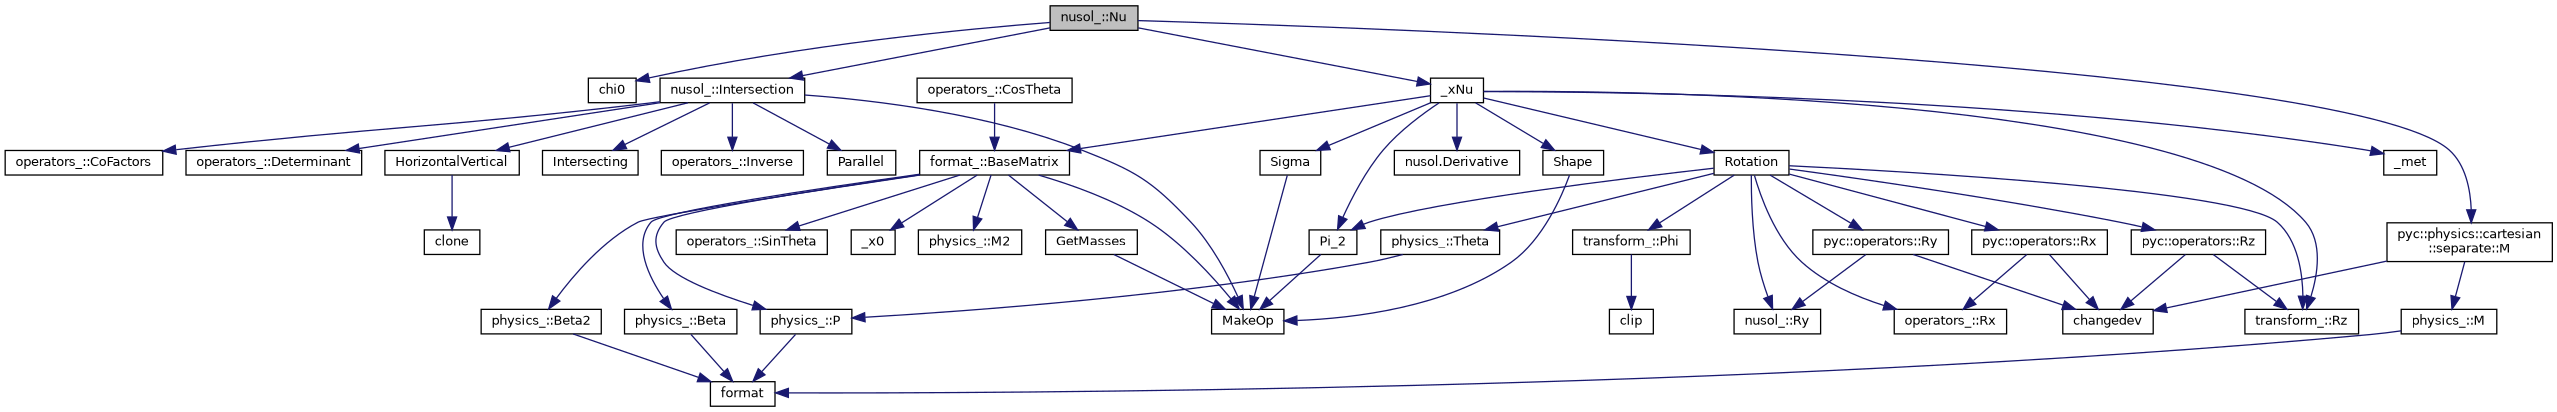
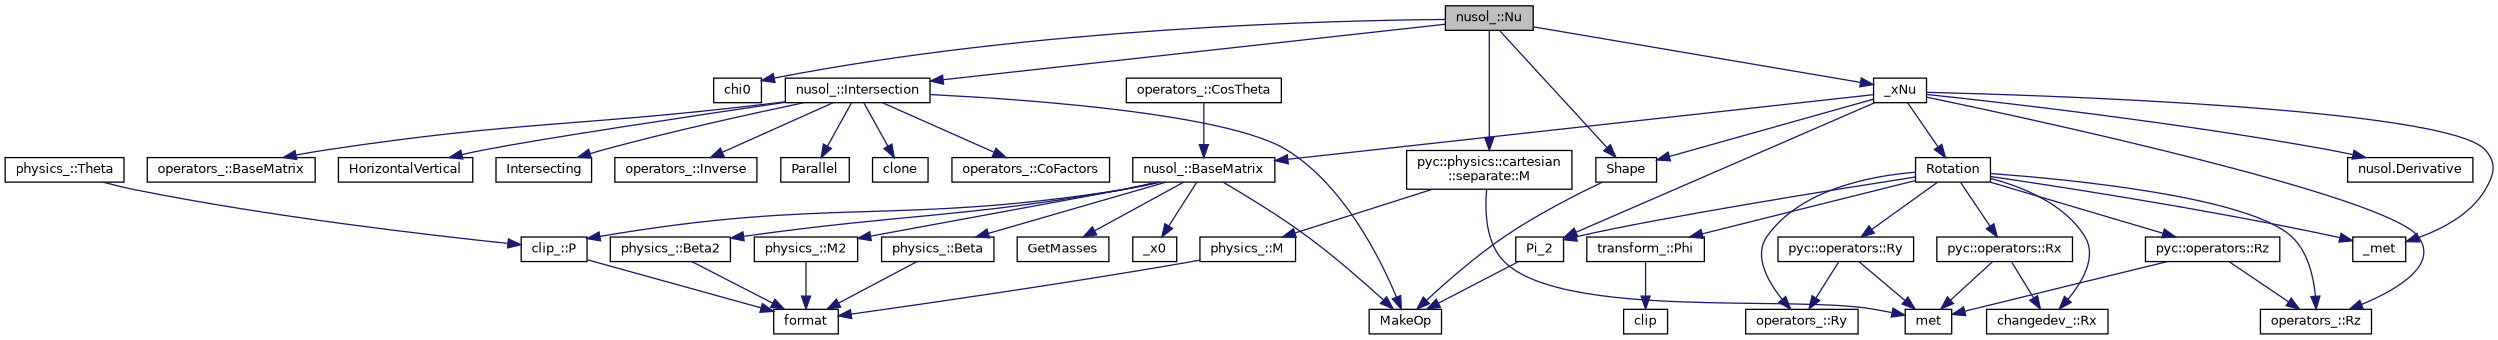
edge "nusol_::Nu" -> "Shape": added
node "operators_::Determinant": label "operators_::Determinant" -> "operators_::BaseMatrix"
node "format_::BaseMatrix": label "format_::BaseMatrix" -> "nusol_::BaseMatrix"
node "Sigma": removed
edge "HorizontalVertical" -> "clone": now "nusol_::Intersection" -> "clone"
edge "Rotation" -> "physics_::Theta": now "Rotation" -> "_met"
node "operators_::SinTheta": removed
edge "physics_::M2" -> "format": added
edge "GetMasses" -> "MakeOp": removed
node "physics_::P": label "physics_::P" -> "clip_::P"
node "nusol_::Ry": label "nusol_::Ry" -> "operators_::Ry"
node "operators_::Rx": label "operators_::Rx" -> "changedev_::Rx"
node "changedev": label "changedev" -> "met"
node "transform_::Rz": label "transform_::Rz" -> "operators_::Rz"
